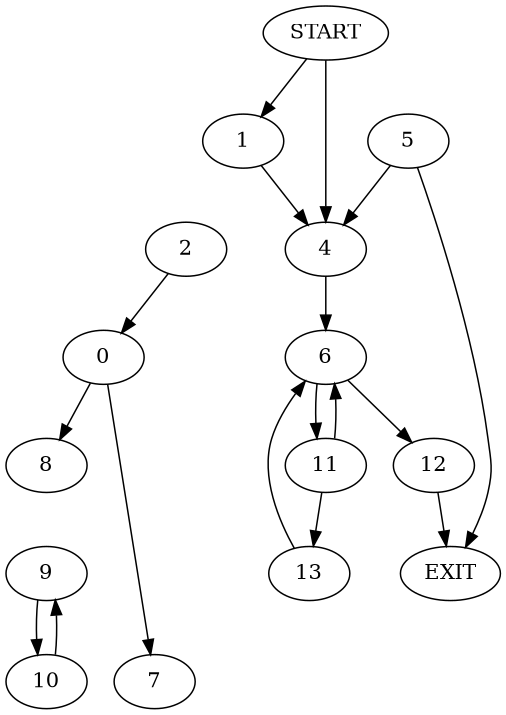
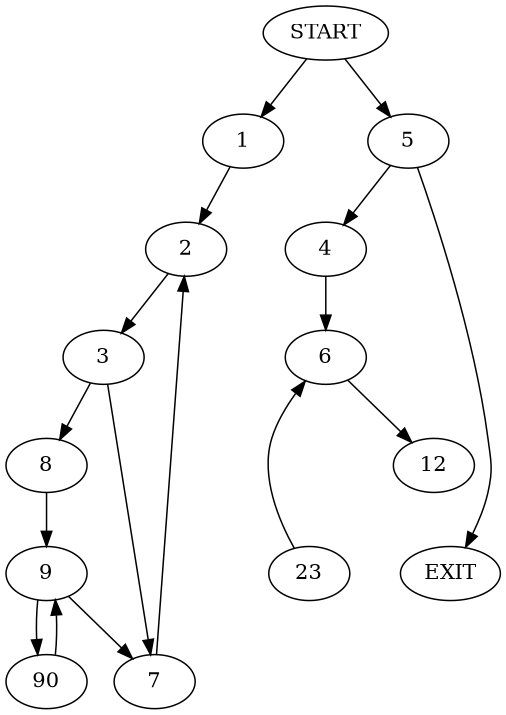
edge "START" -> "4": now "START" -> "5"
edge "1" -> "4": now "1" -> "2"
node "0": label "0" -> "3"
node "11": removed
edge "7" -> "2": added
edge "8" -> "9": added
edge "12" -> "EXIT": removed
node "13": label "13" -> "23"
edge "9" -> "7": added
node "10": label "10" -> "90"
